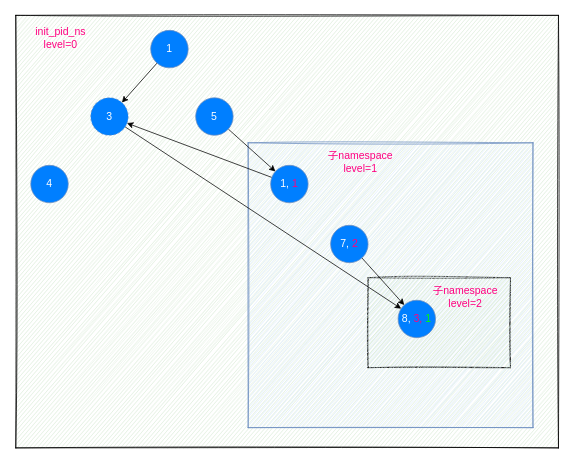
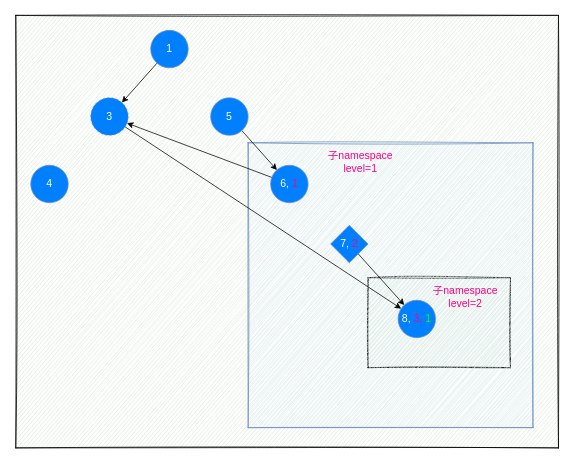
node "init_pid_ns level=0": removed
node "5": moved (214, 117) -> (229, 117)
node "1, 1": label "1, 1" -> "6, 1"
node "7, 2": shape ellipse -> diamond
